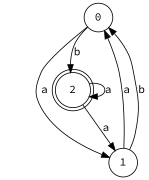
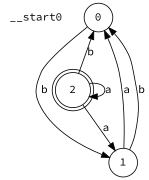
node "__start0": added
edge "0" -> "2": reversed
edge "0" -> "1": label "a" -> "b"
